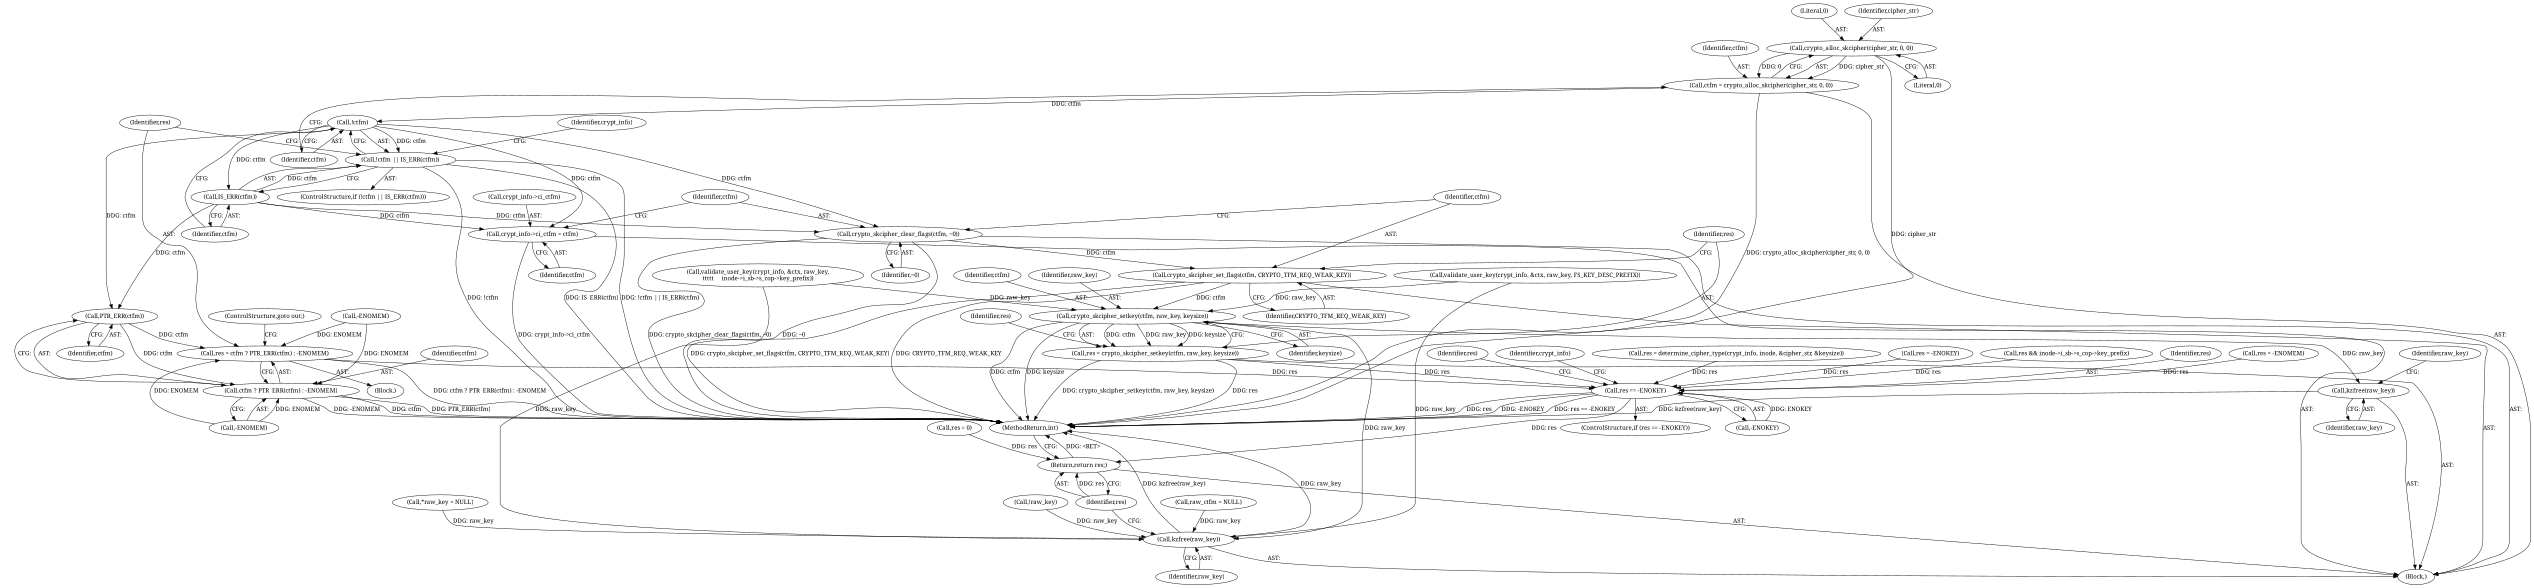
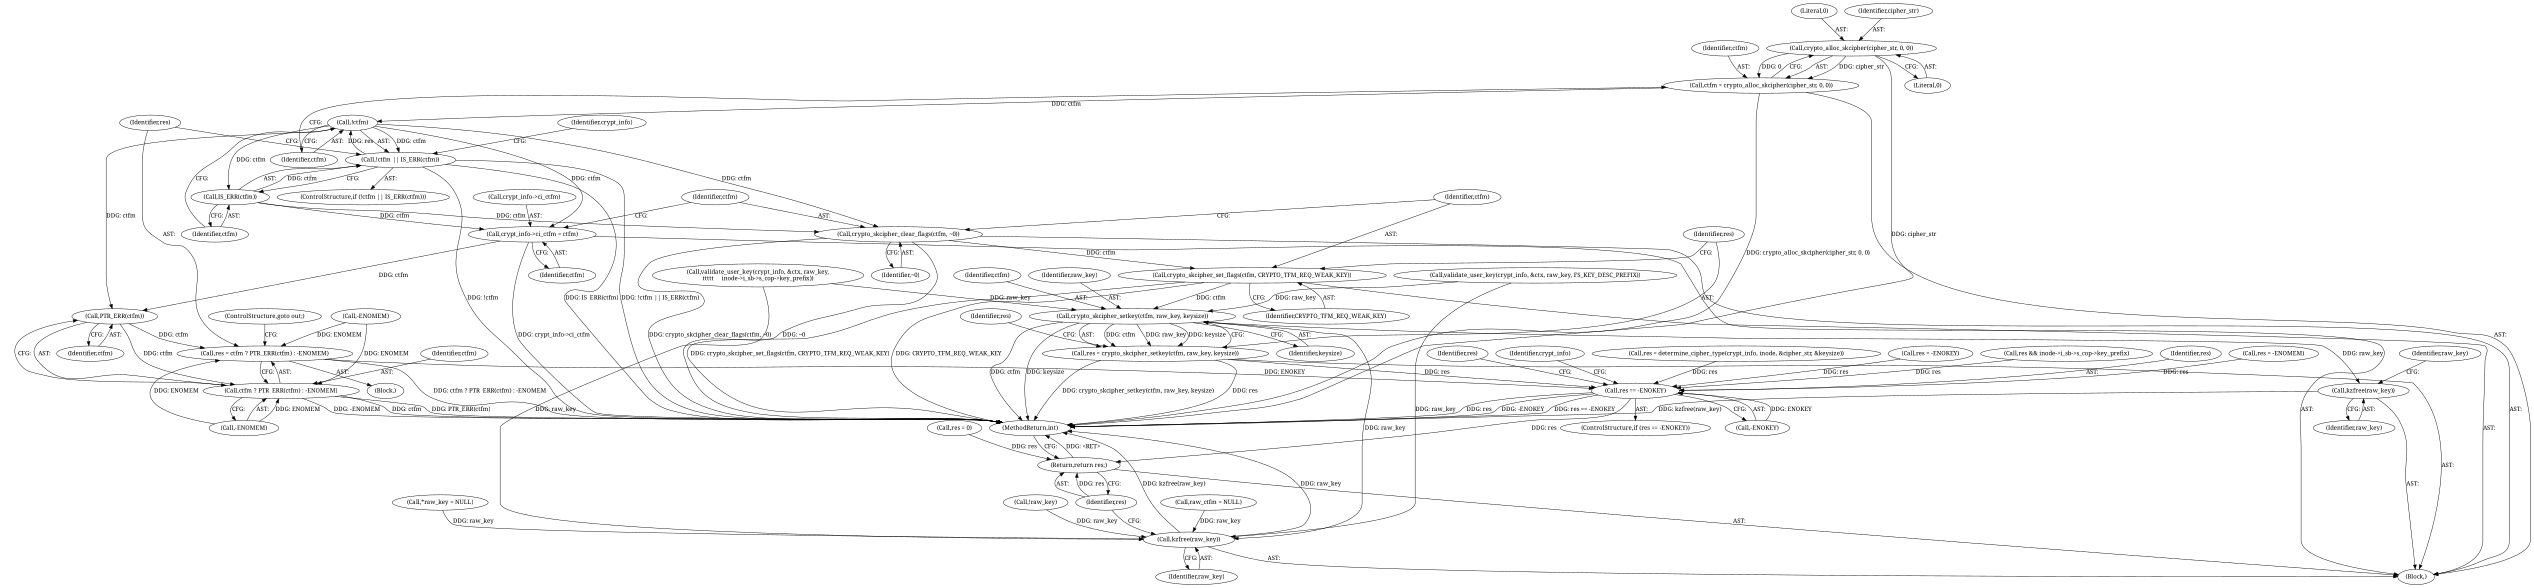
edge "(Call,!ctfm || IS_ERR(ctfm))" -> "(Call,!ctfm)": label "CFG: " -> "DDG: res"
edge "(Call,IS_ERR(ctfm))" -> "(Call,PTR_ERR(ctfm))": now "(Call,crypt_info->ci_ctfm = ctfm)" -> "(Call,PTR_ERR(ctfm))"
edge "(Call,res = ctfm ? PTR_ERR(ctfm) : -ENOMEM)" -> "(Call,res == -ENOKEY)": label "DDG: res" -> "DDG: ENOKEY"
